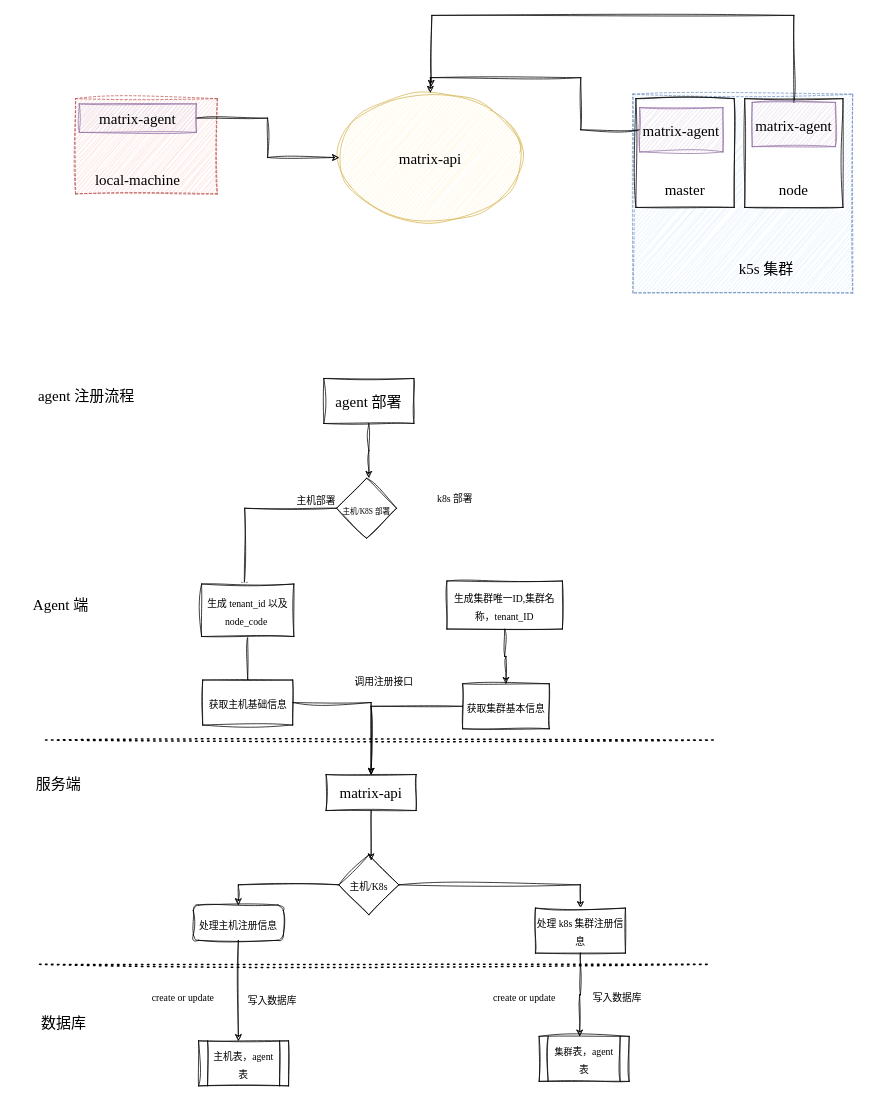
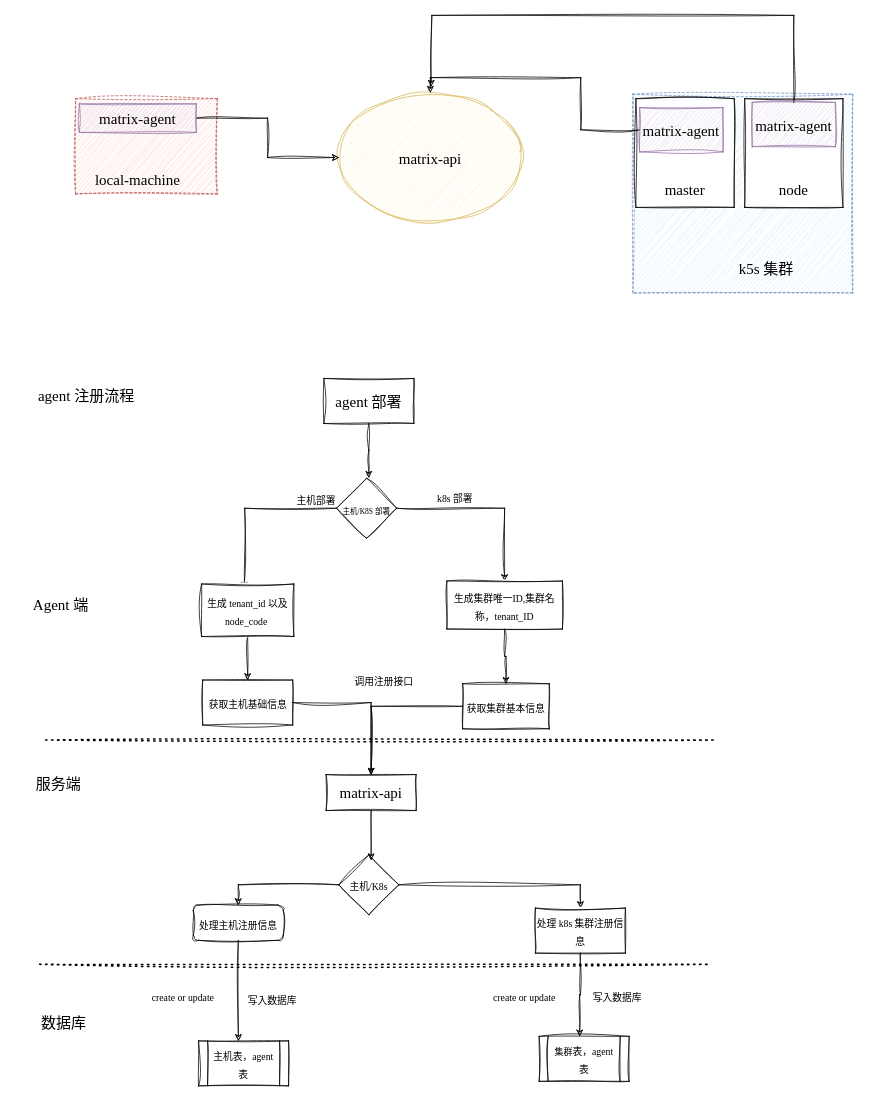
edge "主机/K8S 部署" -> "生成集群唯一ID,集群名称，tenant_ID": added
edge "生成 tenant_id 以及 node_code" -- "获取主机基础信息": arrowhead none -> classic
